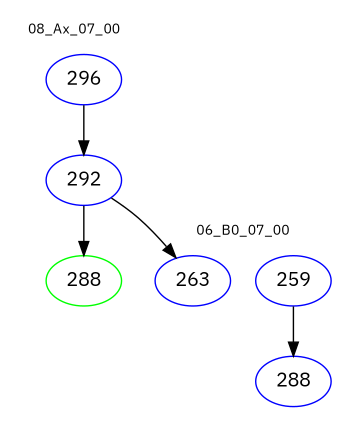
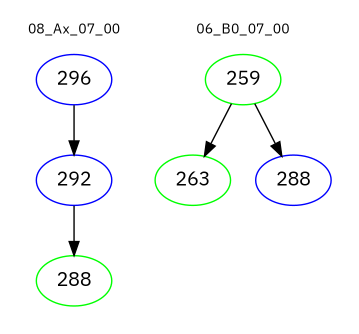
edge "292" -> "263": now "259" -> "263"
node "263": color blue -> green
node "259": color blue -> green
